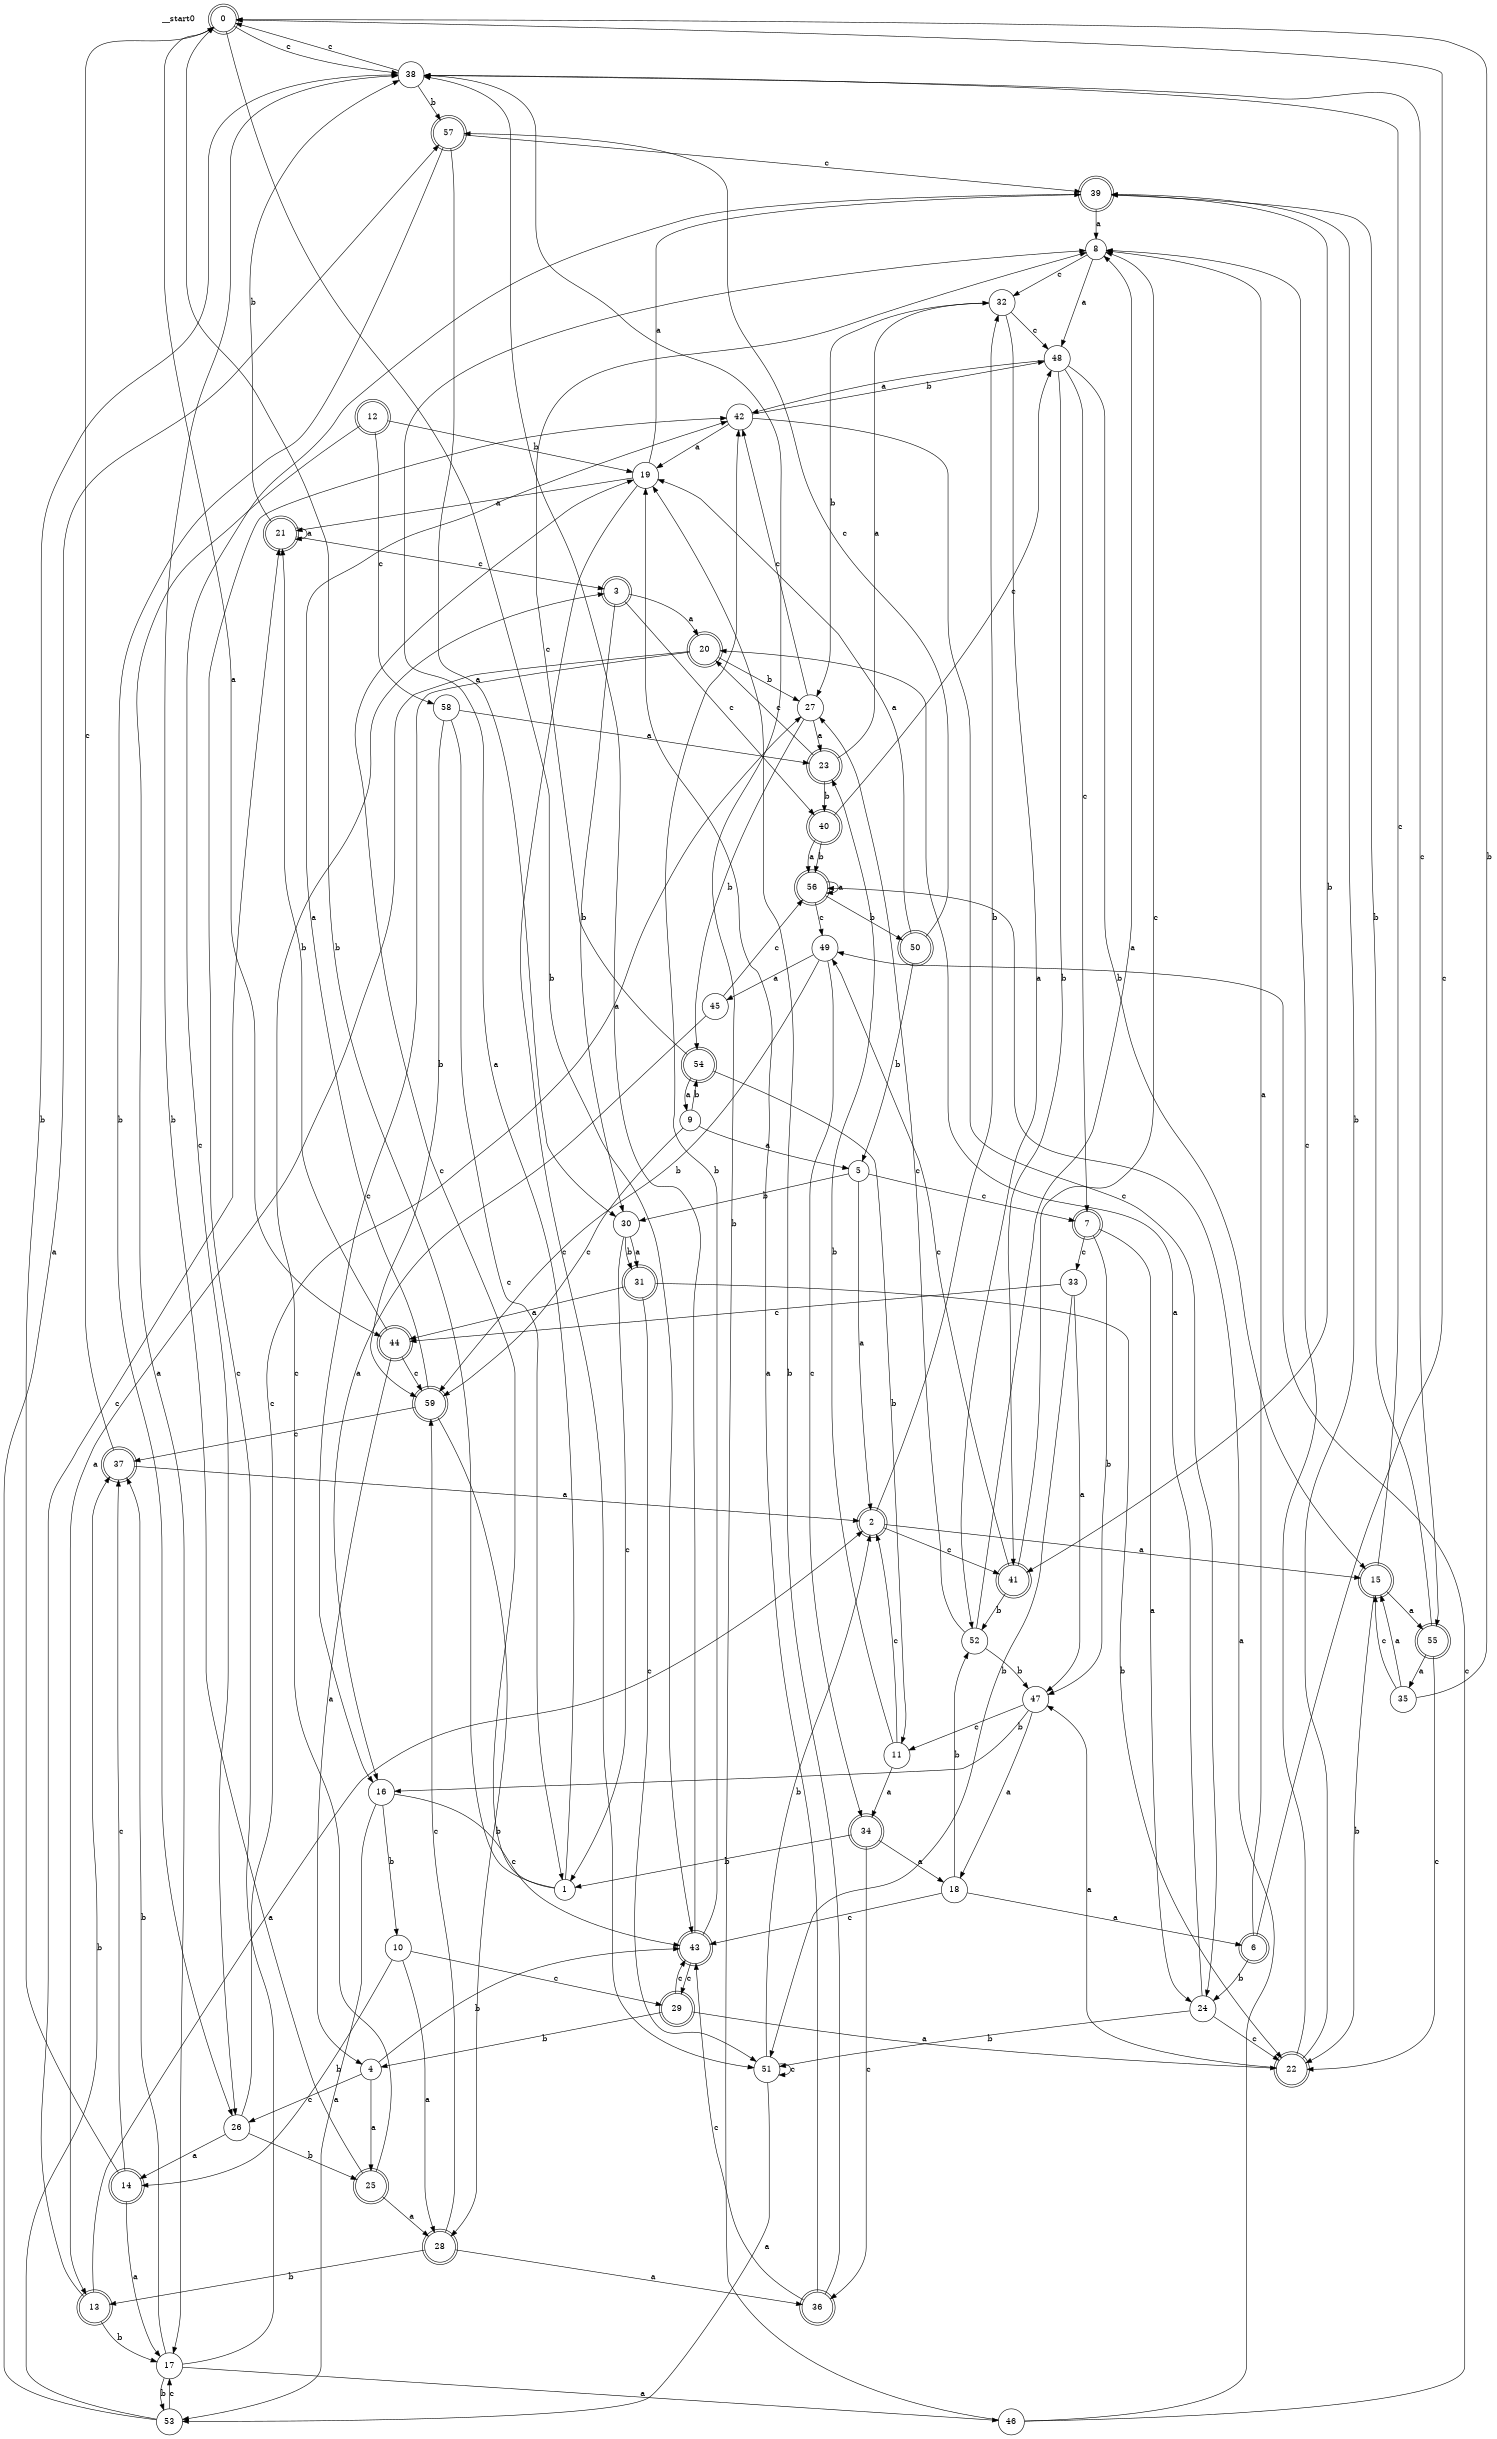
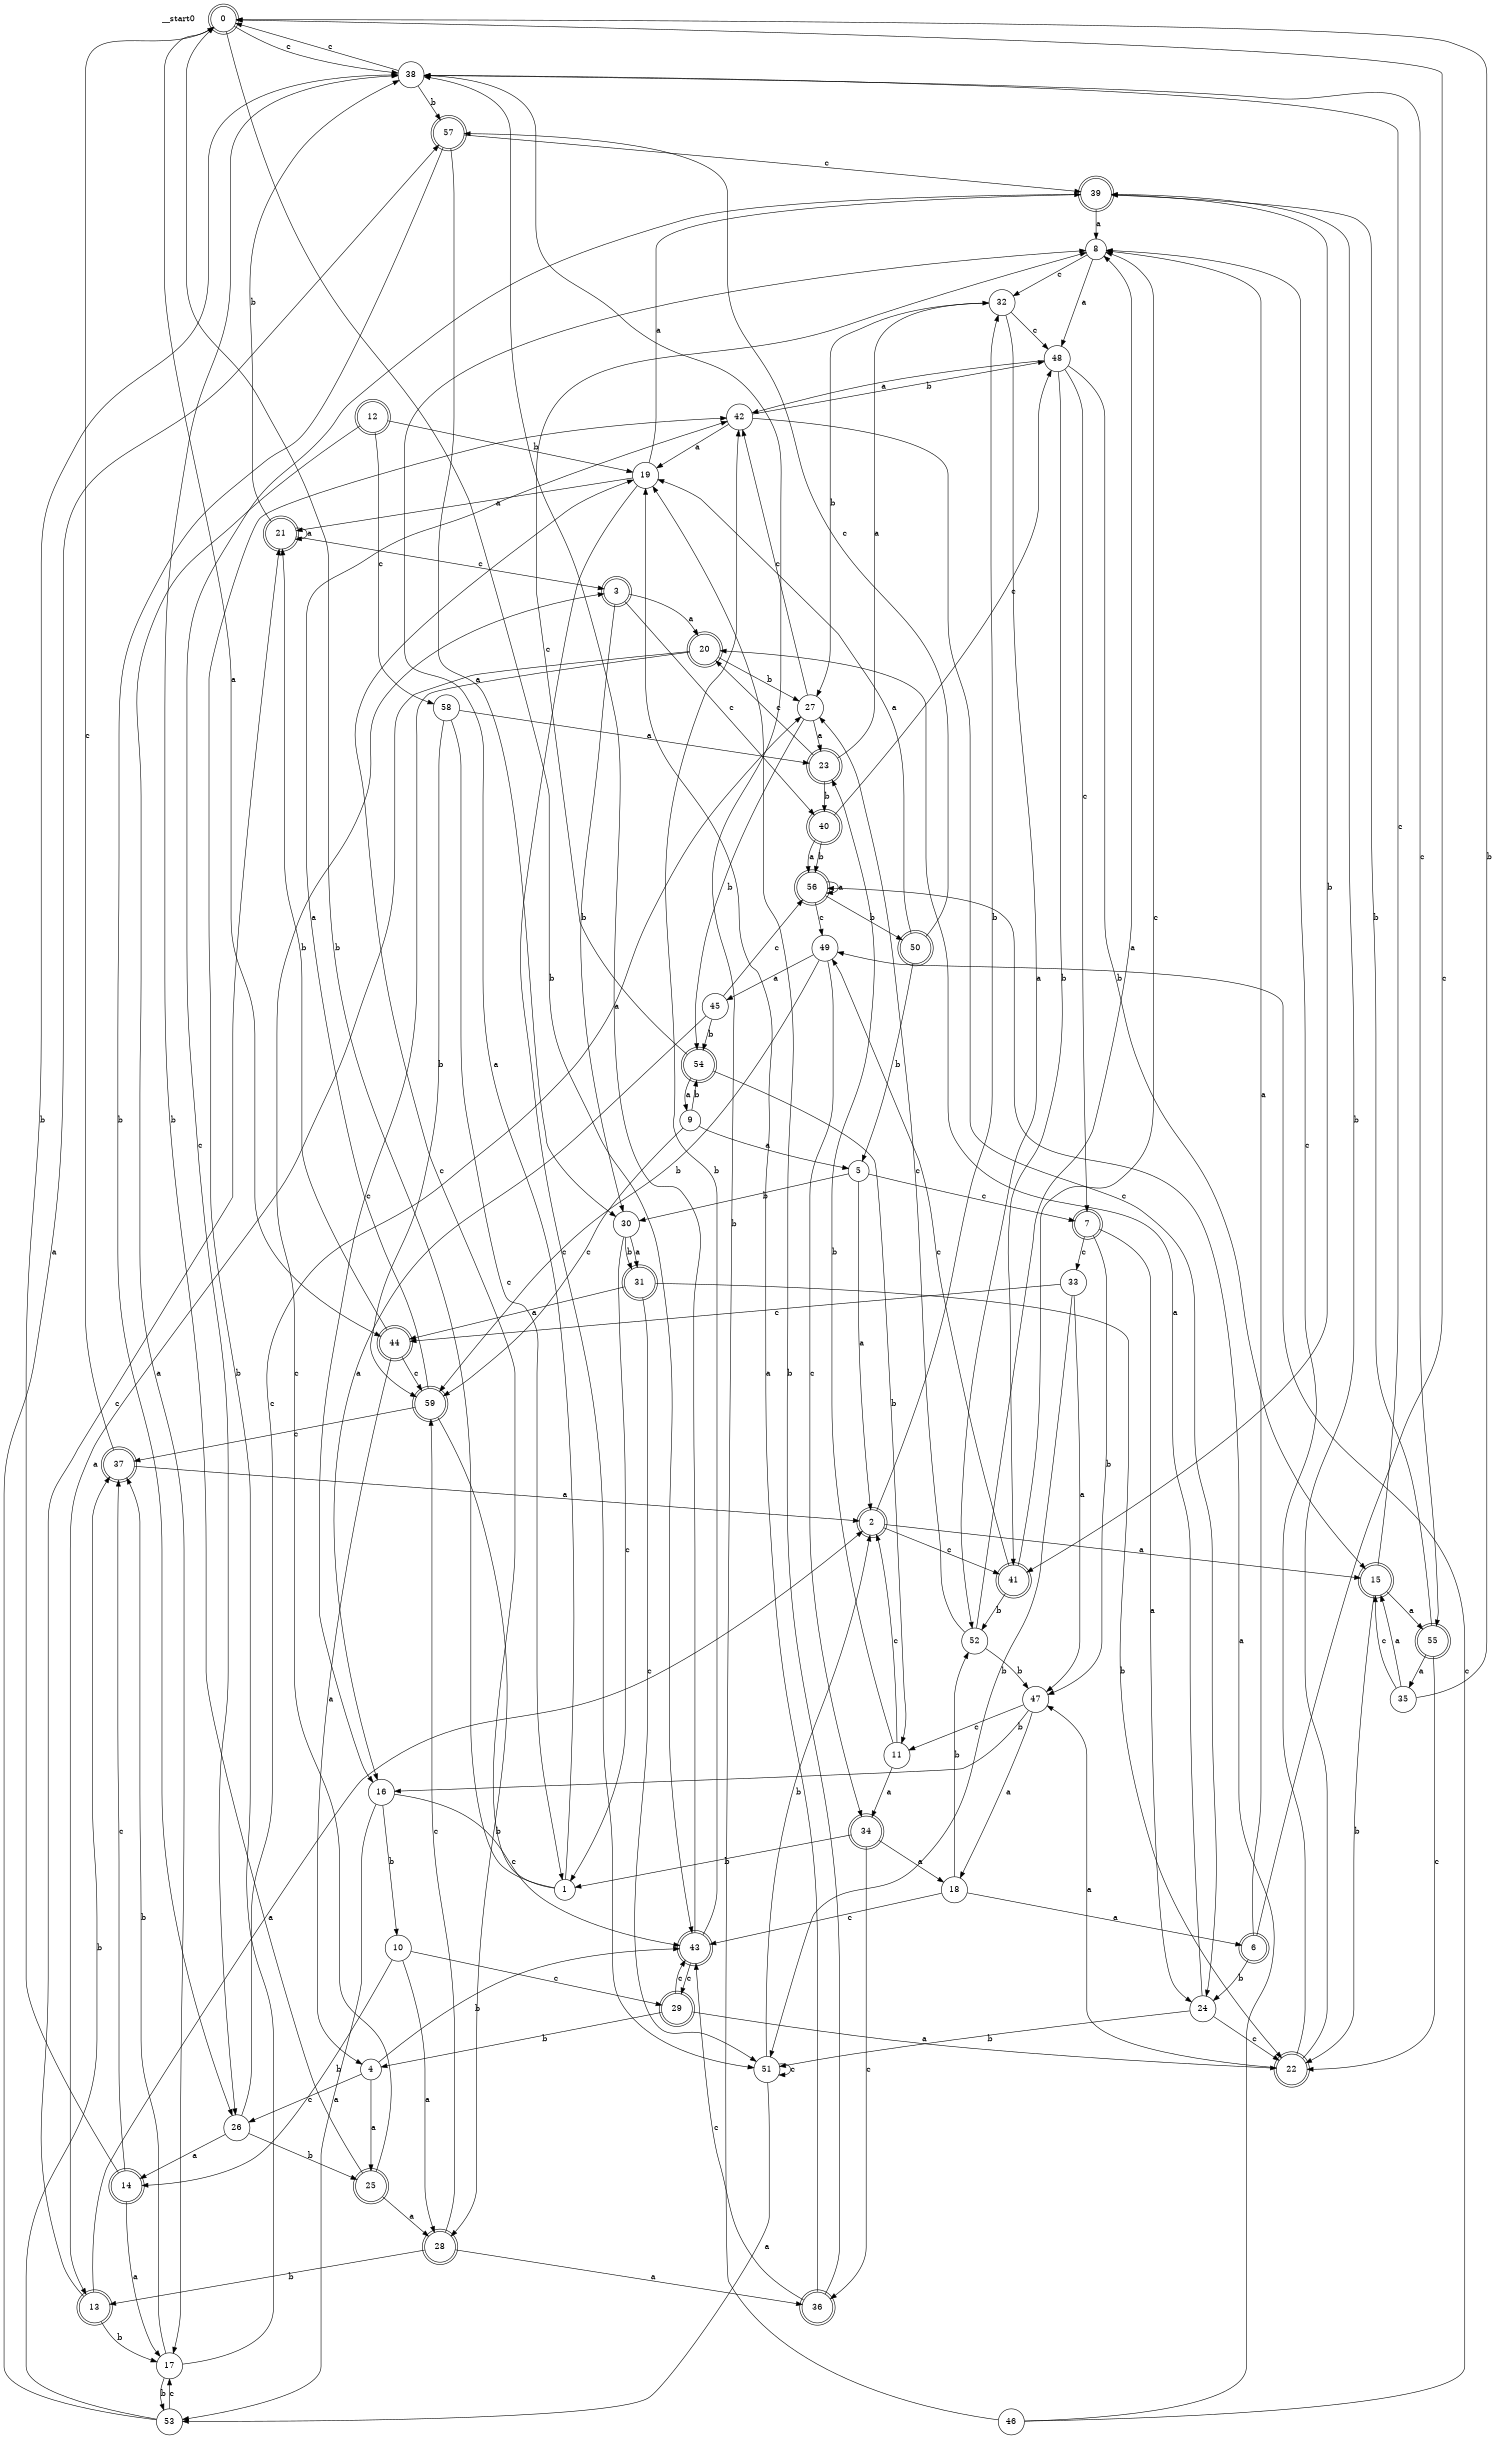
edge "45" -> "54": added, label "b"
edge "17" -> "42": label "c" -> "b"
edge "17" -> "46": removed, label "a"
